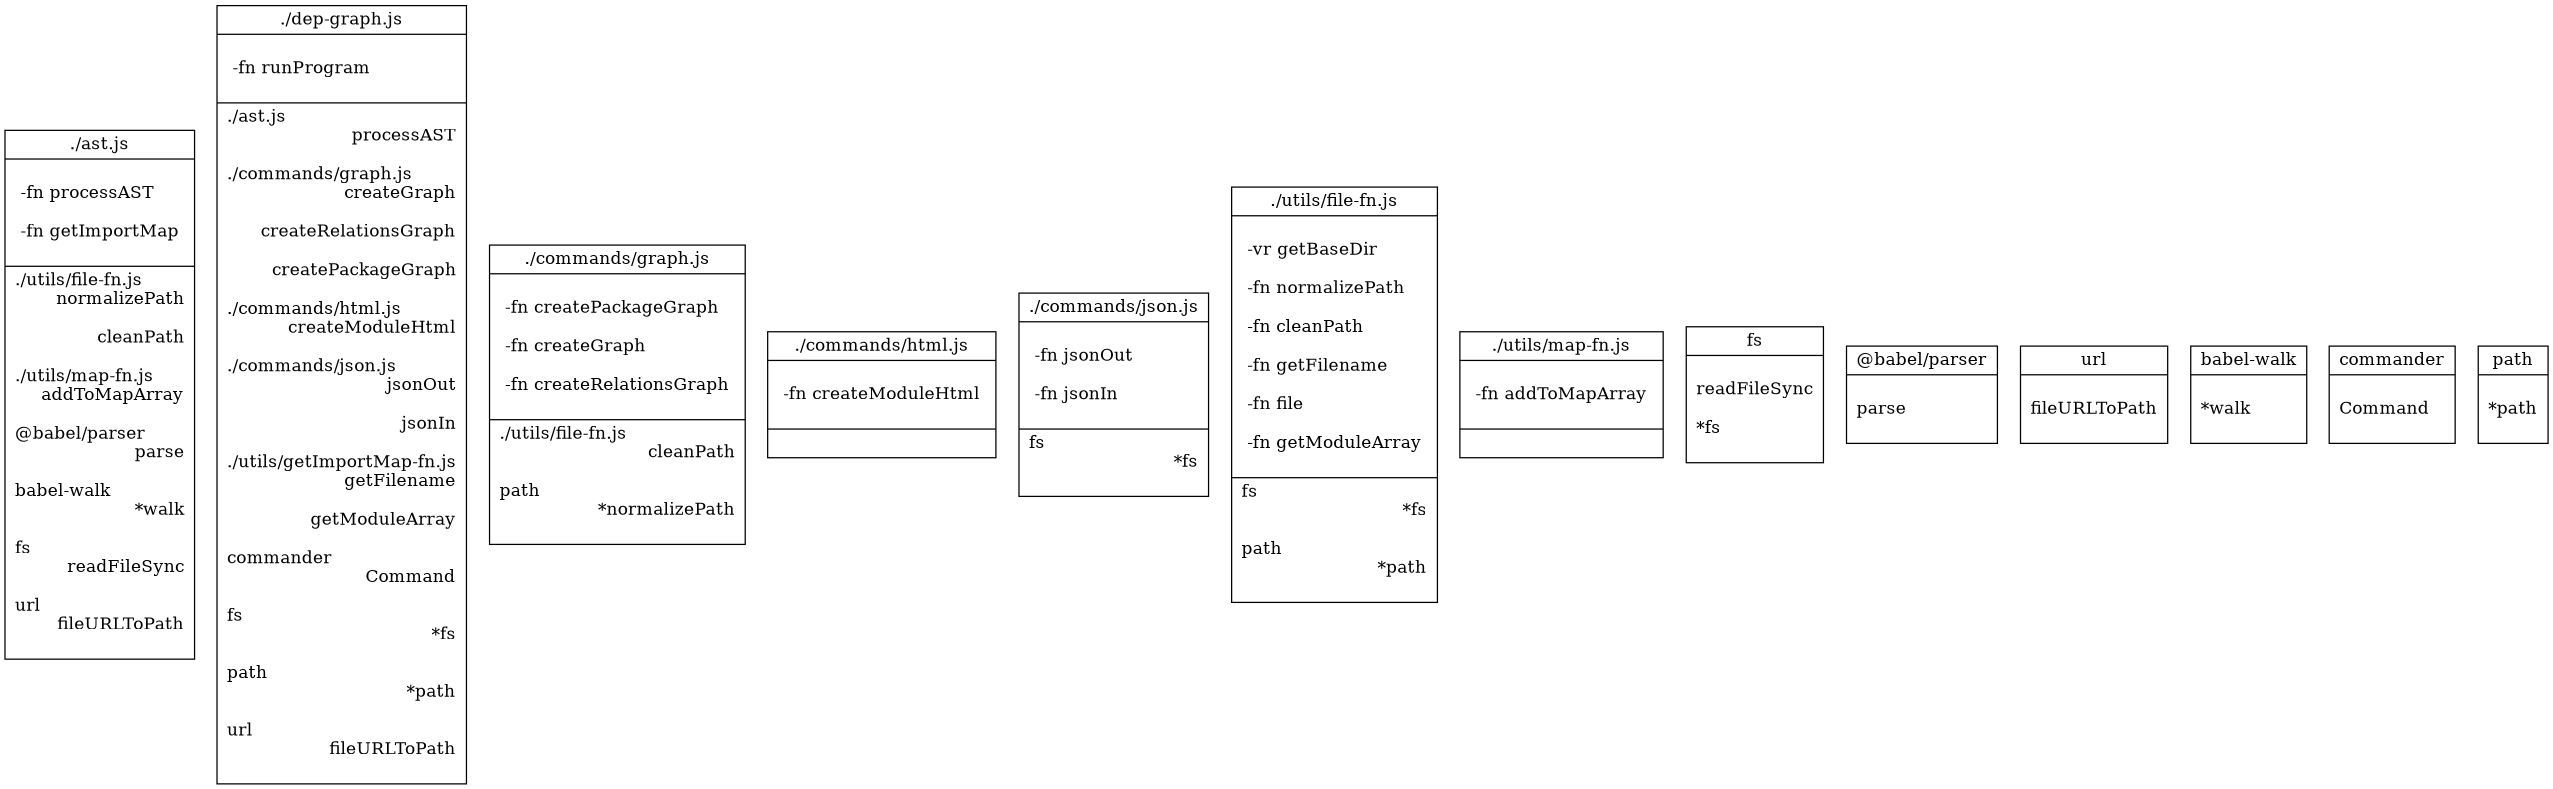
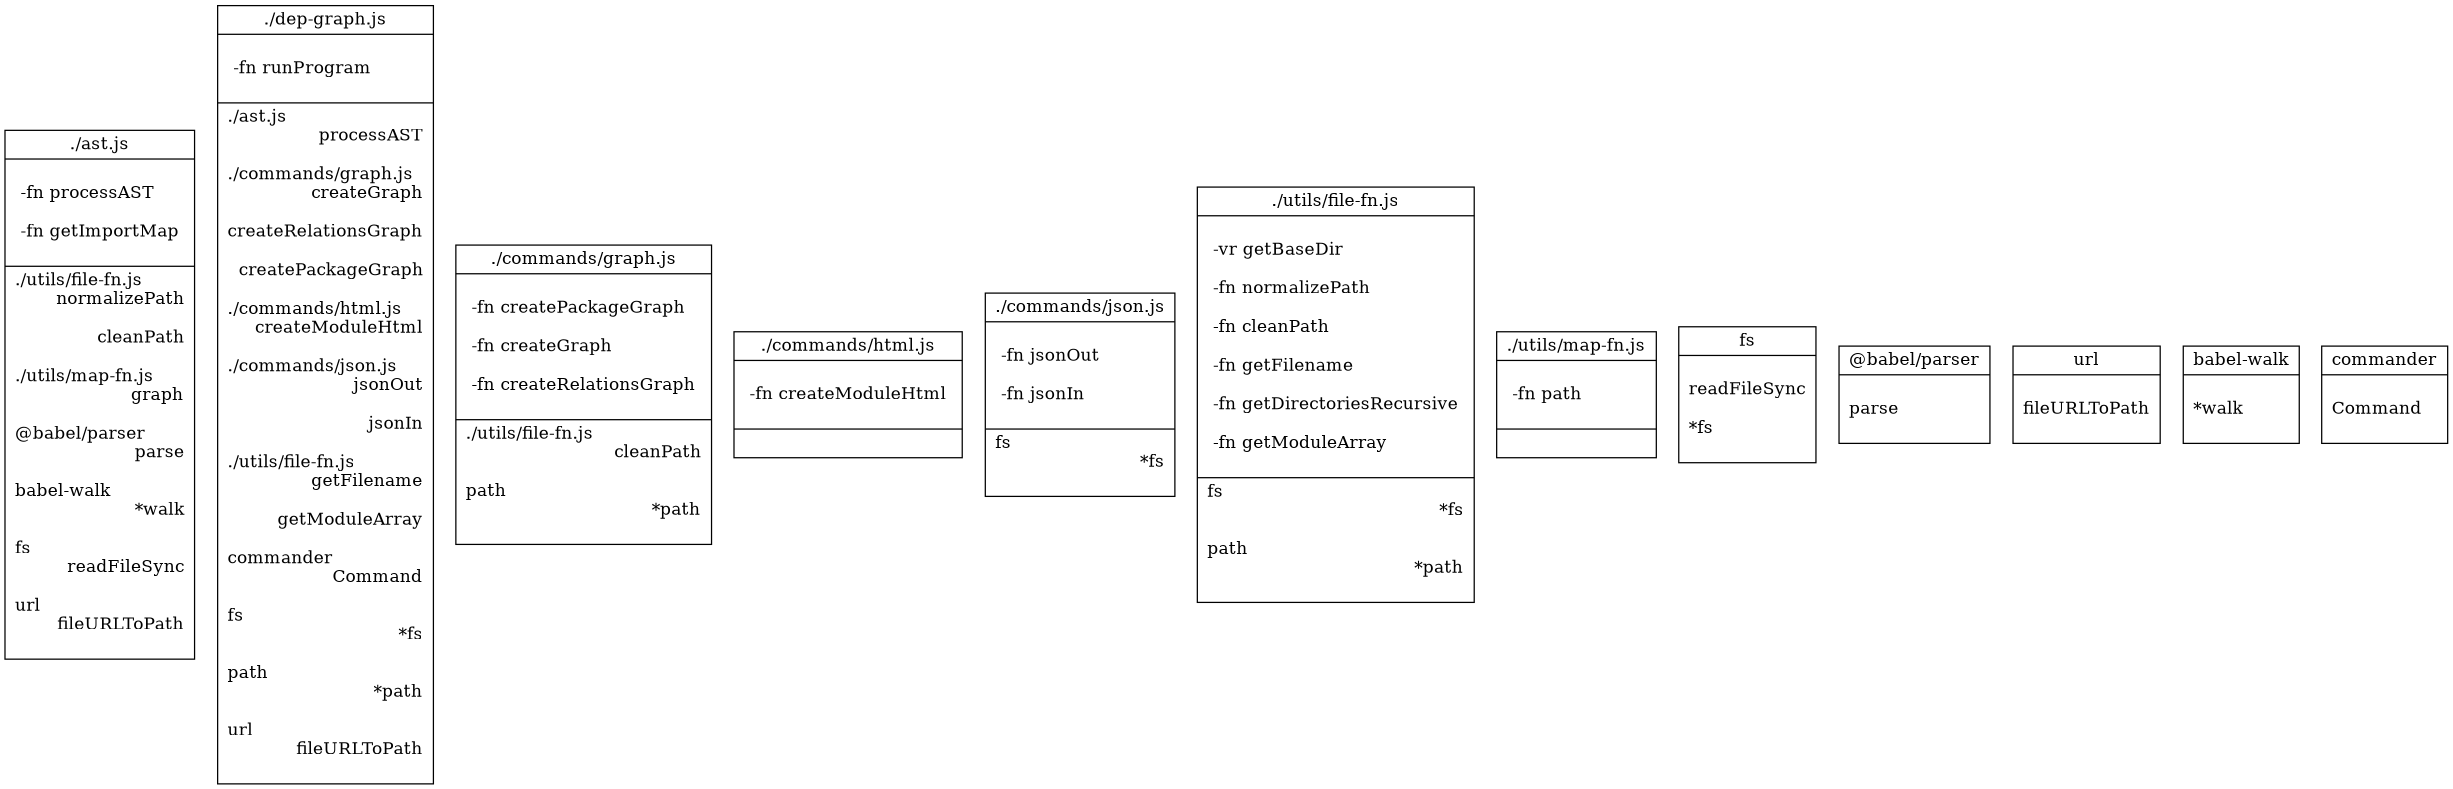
node "./utils/map-fn.js": text "-fn addToMapArray" -> "-fn path"
node "./ast.js": text "addToMapArray" -> "graph"
node "path": removed
node "./utils/file-fn.js": text "-fn file" -> "-fn getDirectoriesRecursive"
node "./dep-graph.js": text "./utils/getImportMap-fn.js" -> "./utils/file-fn.js"
node "./commands/graph.js": text "*normalizePath" -> "*path"
